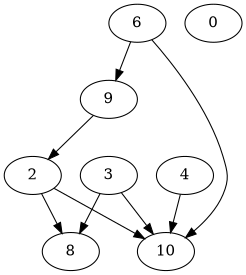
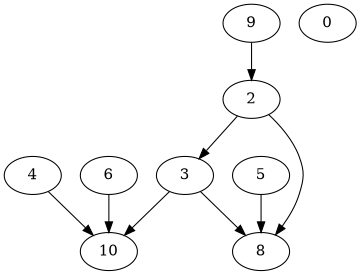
edge "6" -> "9": removed
node "5": added
edge "2" -> "10": now "2" -> "3"
